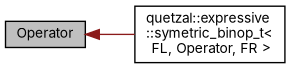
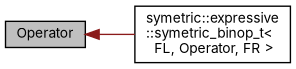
node "quetzal::expressive ::symetric_binop_t< FL, Operator, FR >": label "quetzal::expressive ::symetric_binop_t< FL, Operator, FR >" -> "symetric::expressive ::symetric_binop_t< FL, Operator, FR >"
